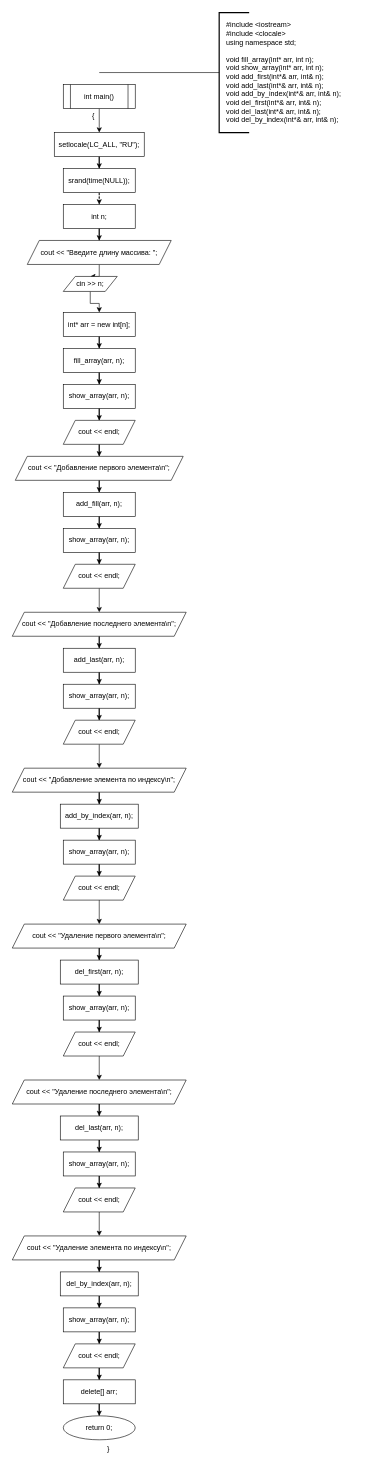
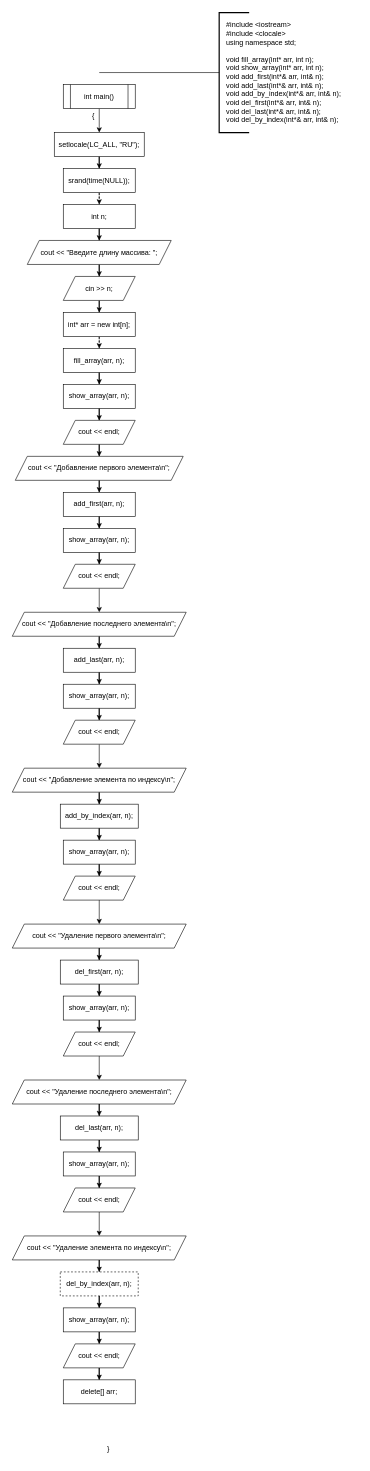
node "cin >> n;": size 54x15 -> 72x24
edge "int* arr = new int[n];" -> "fill_array(arr, n);": style solid -> dashed
node "add_fill(arr, n);": label "add_fill(arr, n);" -> "add_first(arr, n);"
node "del_by_index(arr, n);": style solid -> dashed
edge "delete[] arr;" -> "return 0;": removed
node "return 0;": removed
